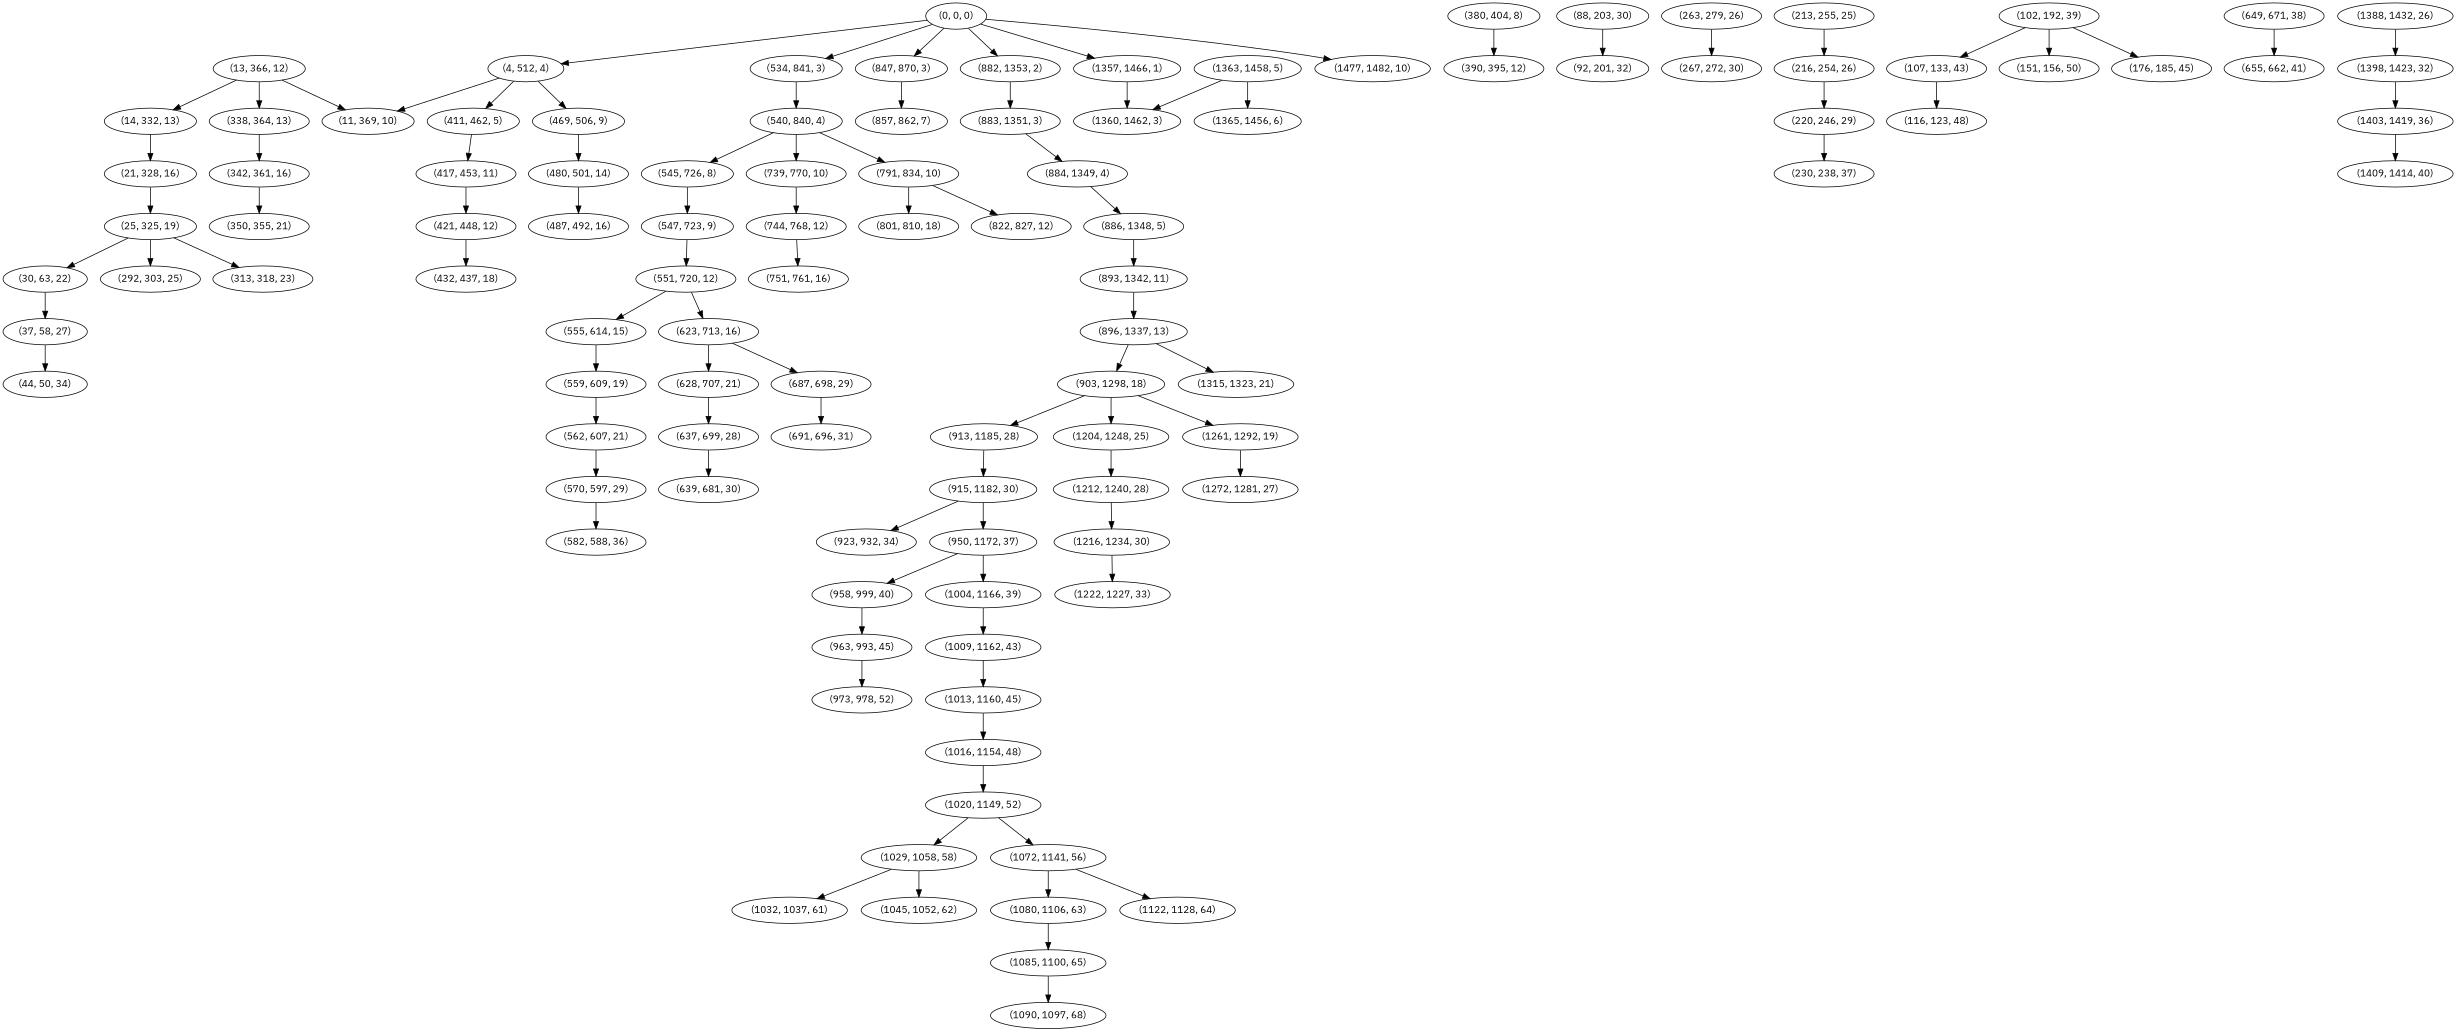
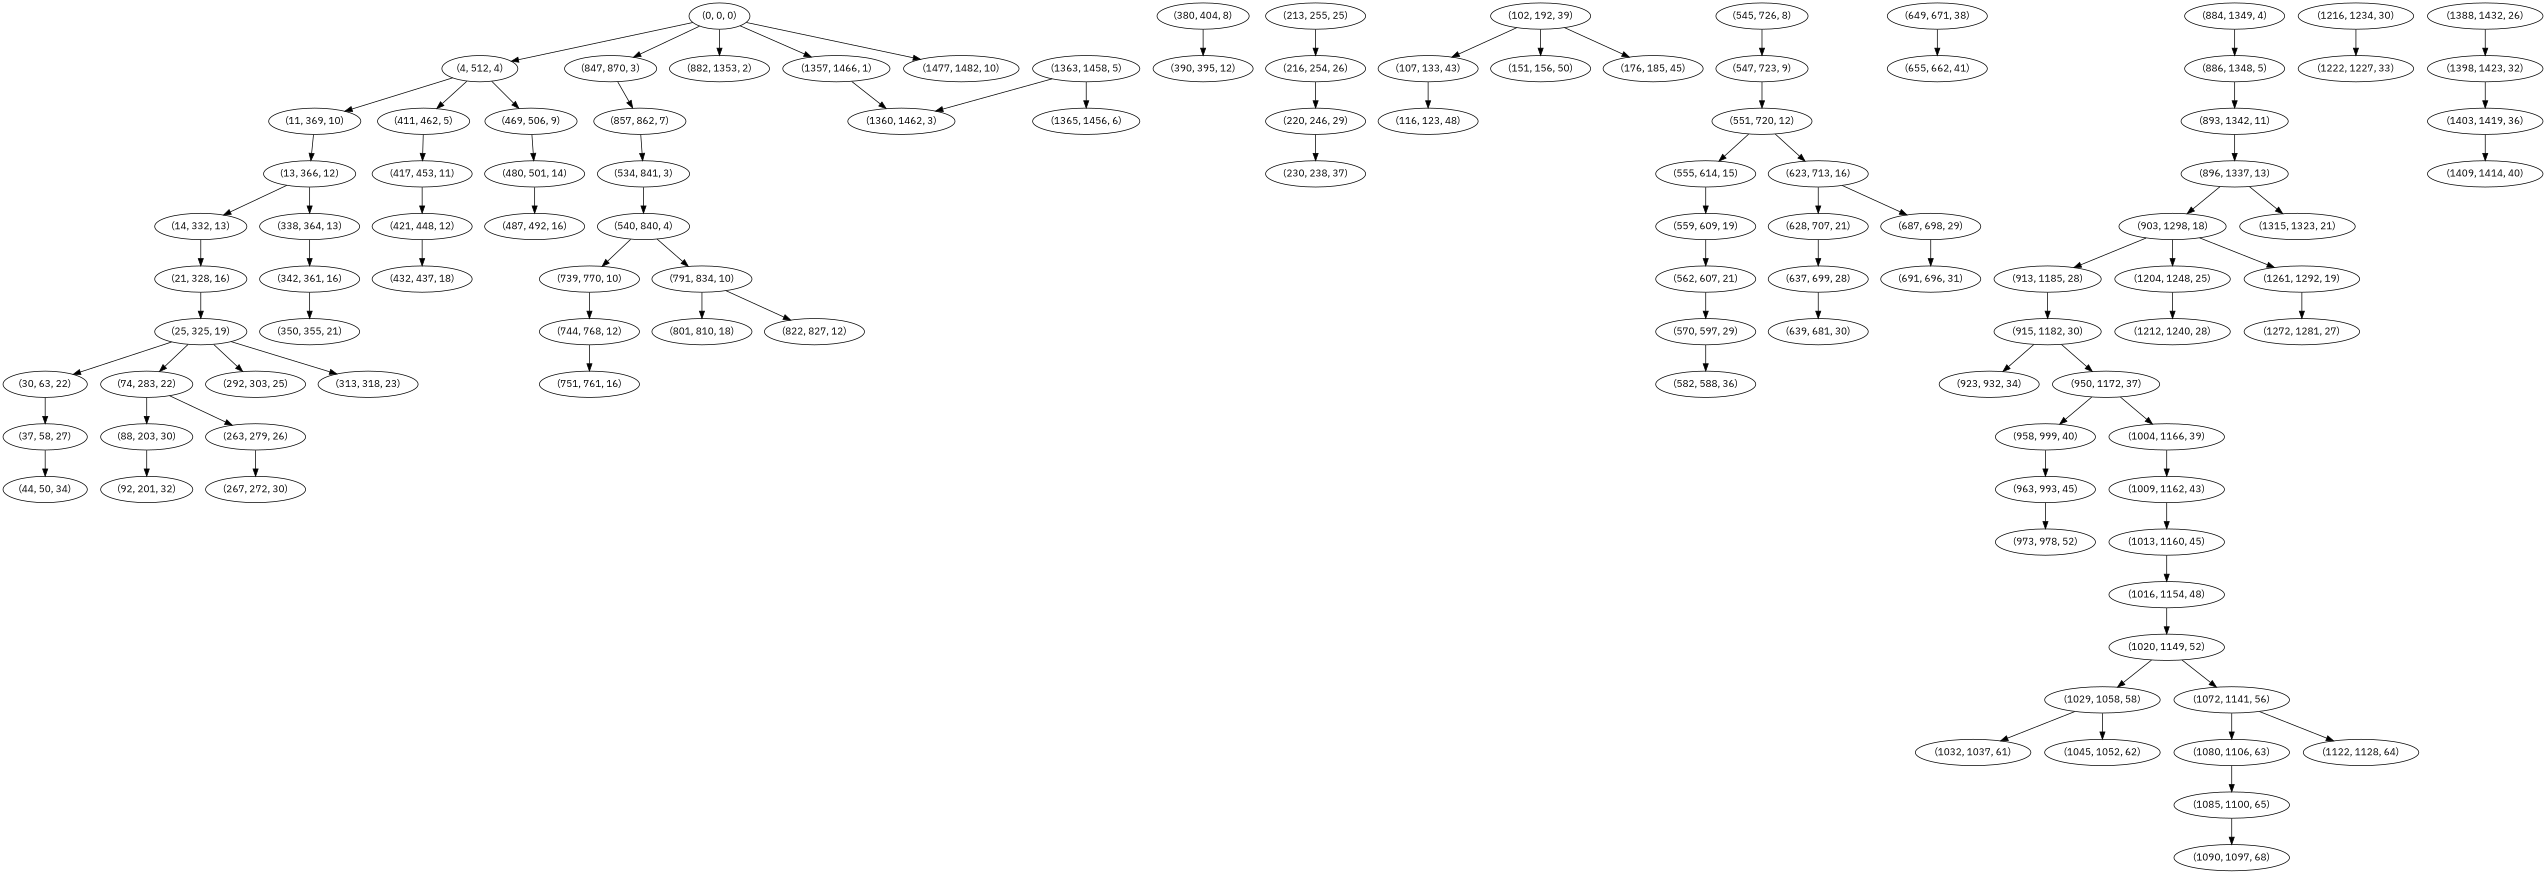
edge "(0, 0, 0)" -> "(534, 841, 3)": now "(857, 862, 7)" -> "(534, 841, 3)"
edge "(13, 366, 12)" -> "(11, 369, 10)": reversed
node "(883, 1351, 3)": removed
edge "(540, 840, 4)" -> "(545, 726, 8)": removed
node "(74, 283, 22)": added
edge "(1212, 1240, 28)" -> "(1216, 1234, 30)": removed
